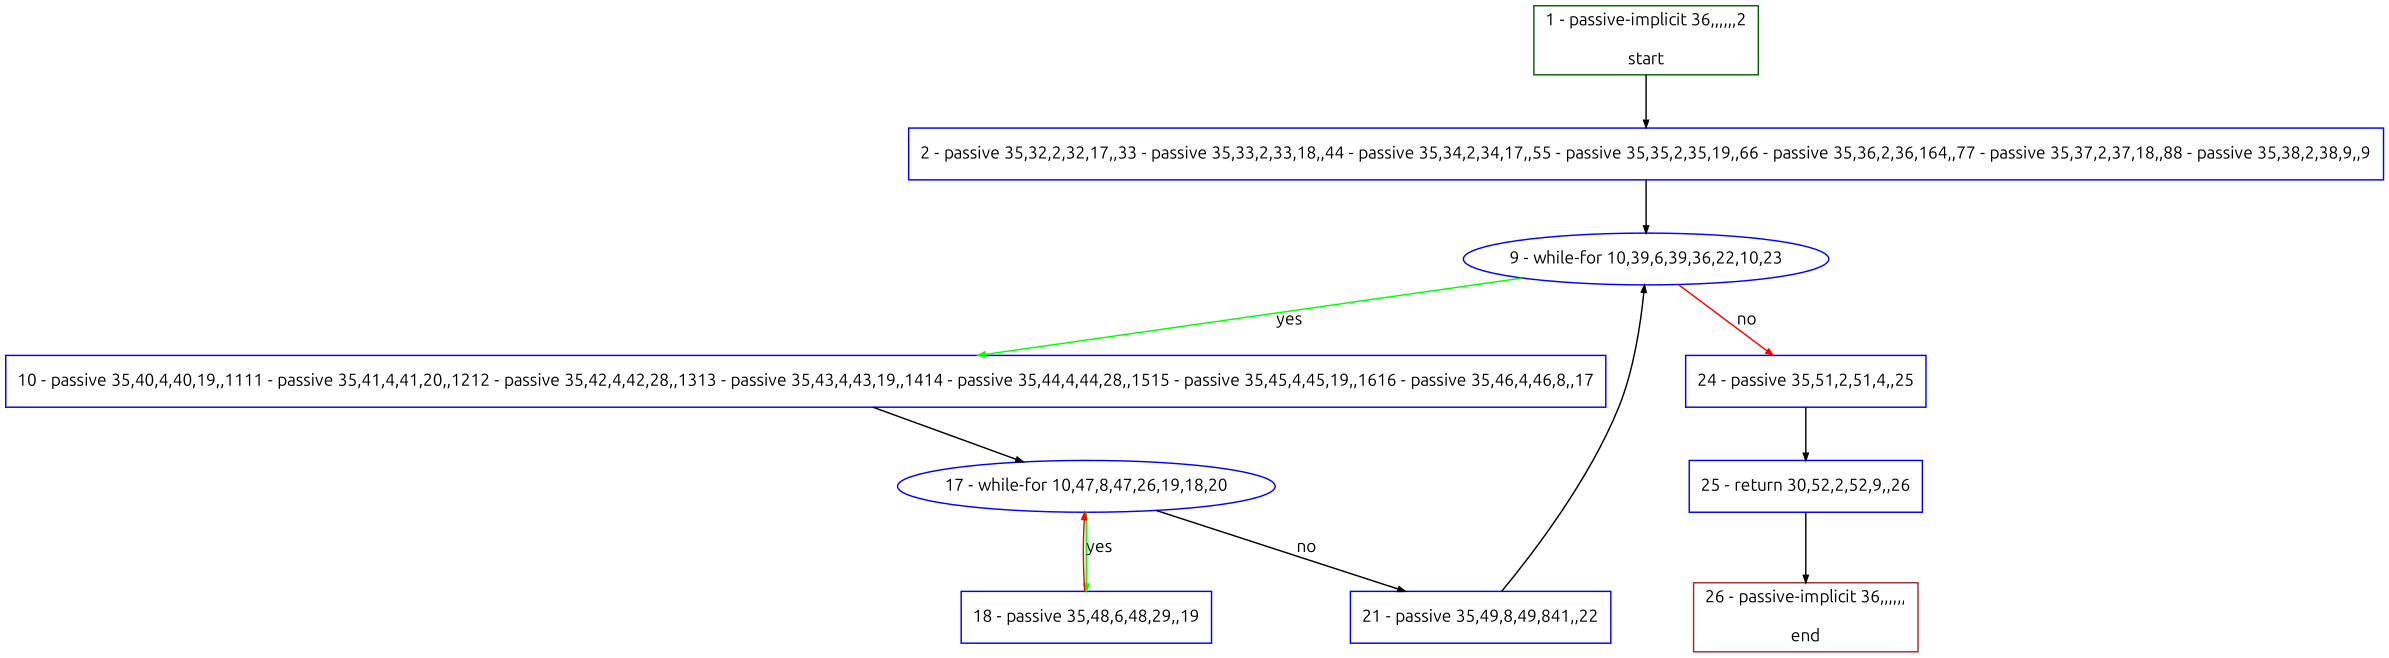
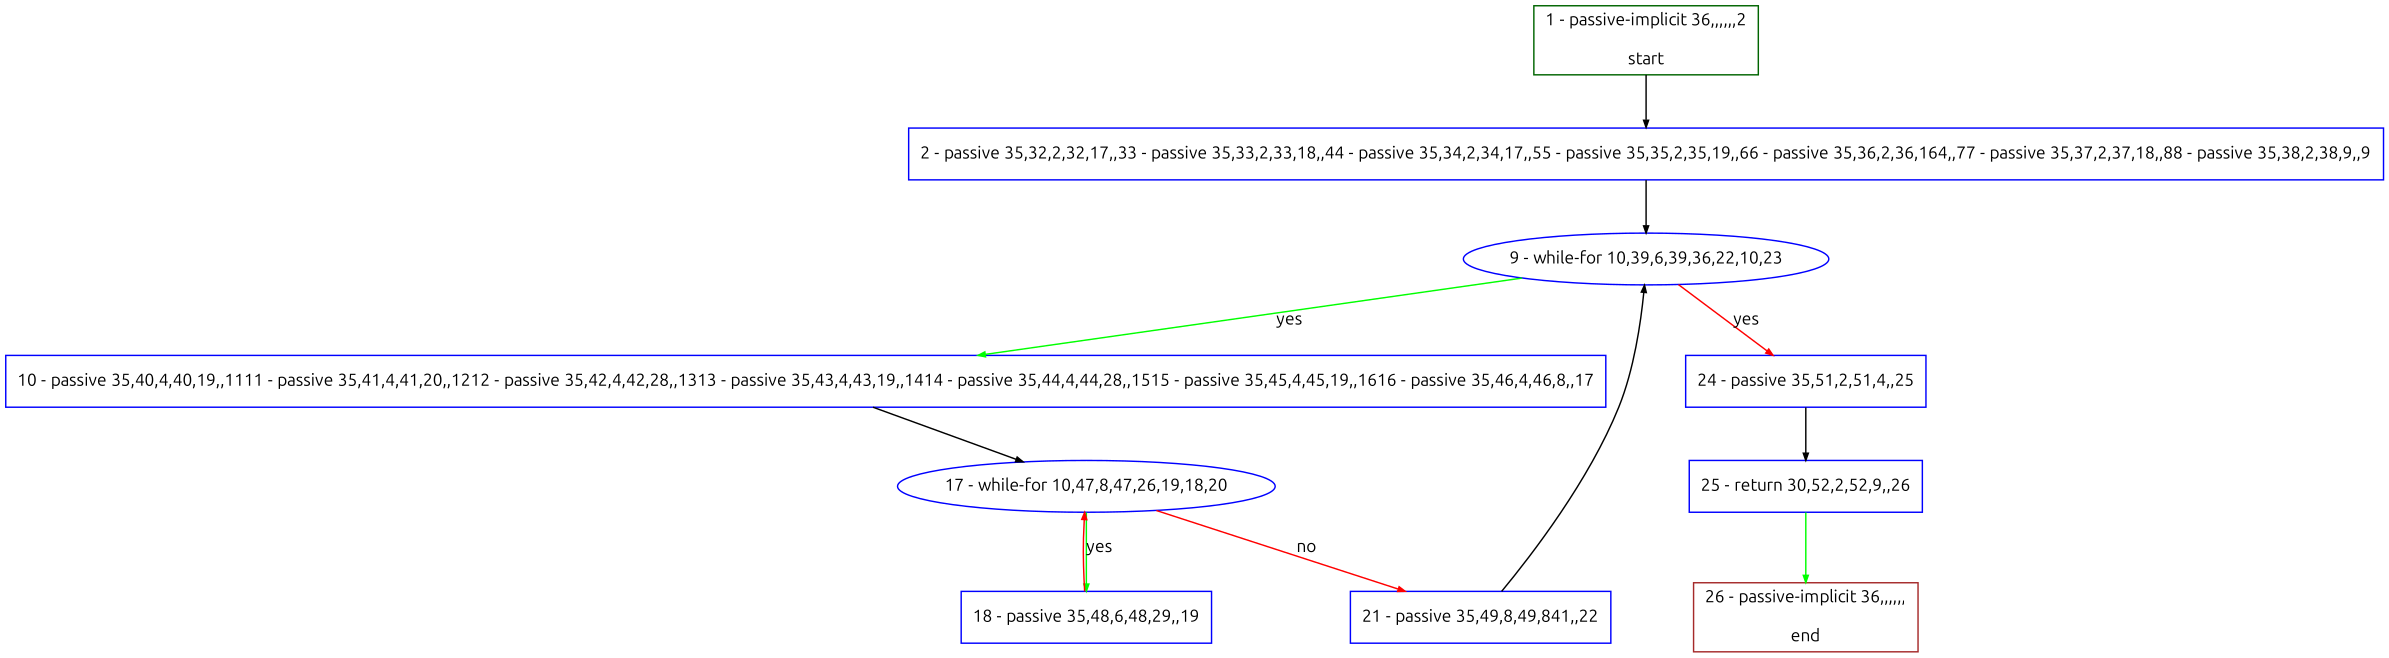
edge "9 - while-for 10,39,6,39,36,22,10,23" -> "24 - passive 35,51,2,51,4,,25": label "no" -> "yes"
edge "25 - return 30,52,2,52,9,,26" -> "26 - passive-implicit 36,,,,,, end": color #000000 -> #00ff00
edge "17 - while-for 10,47,8,47,26,19,18,20" -> "21 - passive 35,49,8,49,841,,22": color #000000 -> #ff0000
